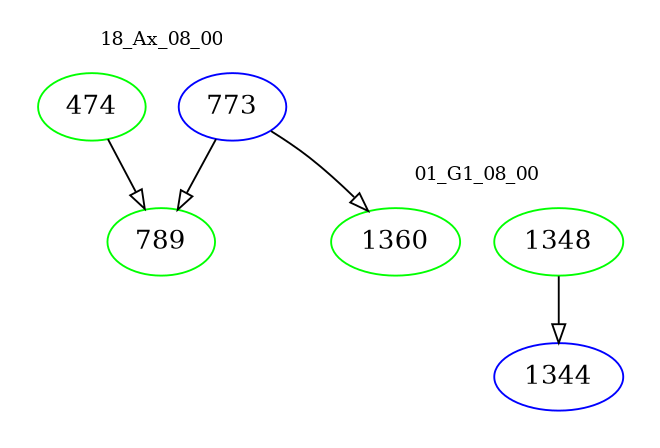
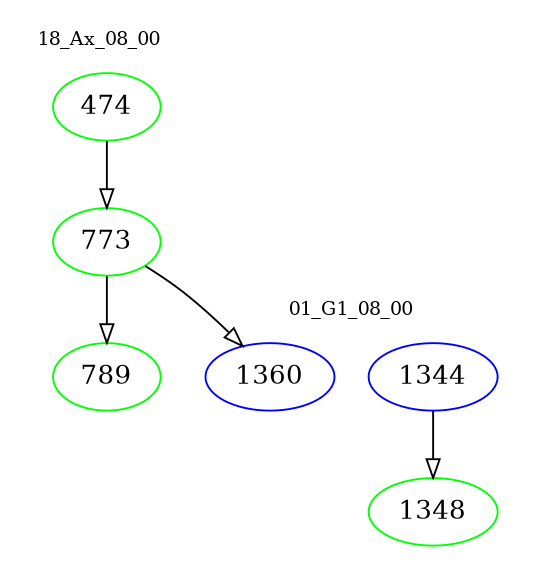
node "773": color blue -> green
edge "474" -> "789": now "474" -> "773"
node "1360": color green -> blue
edge "1348" -> "1344": reversed
